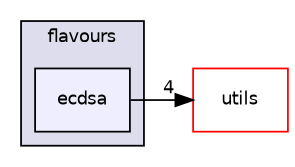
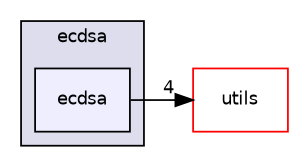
cluster "flavours": label "flavours" -> "ecdsa"
